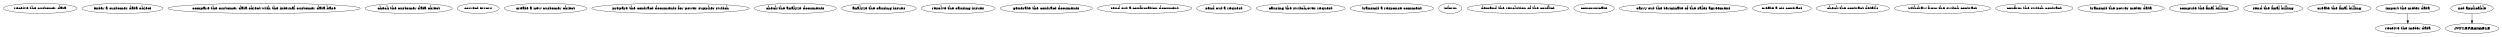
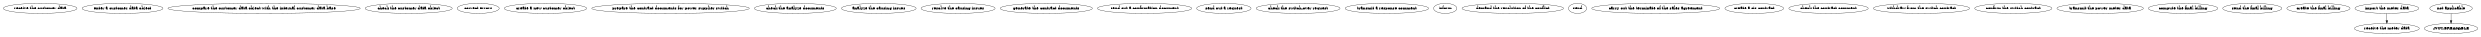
node "causing the switch-over request": label "causing the switch-over request" -> "check the switch-over request"
node "communicate": label "communicate" -> "send"
node "check the contract details": label "check the contract details" -> "check the contract comment"
